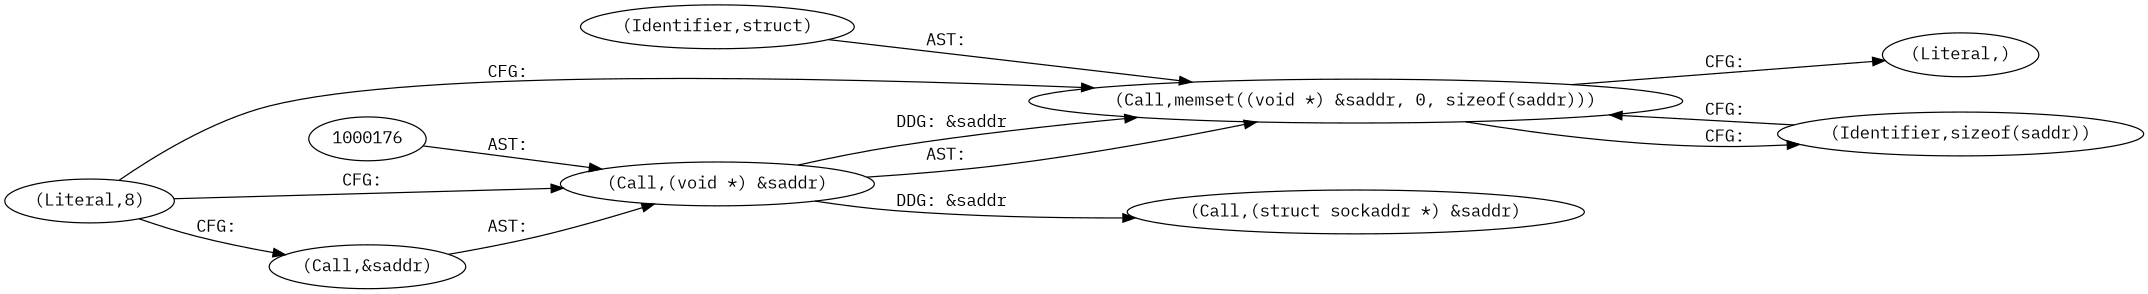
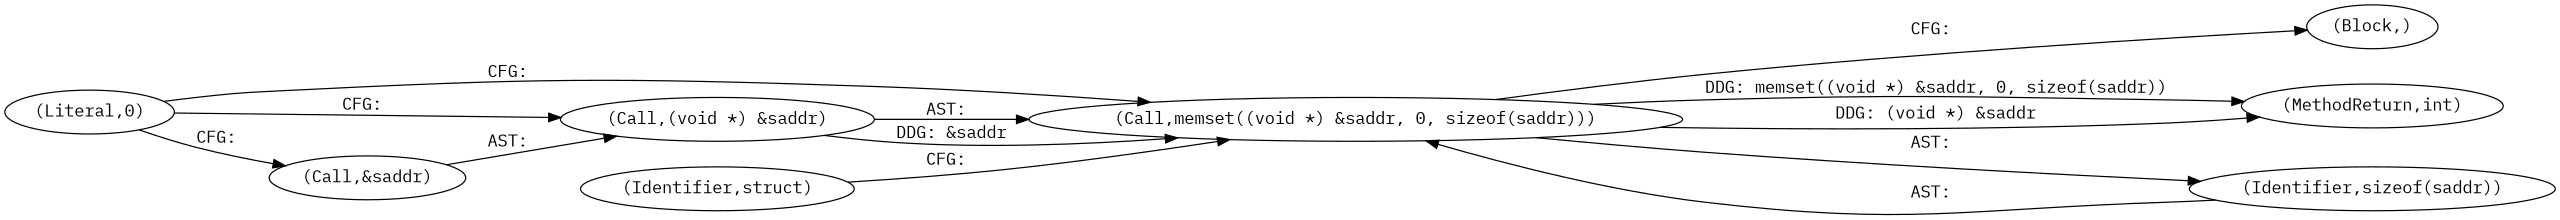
edge "(Identifier,struct)" -> "(Call,memset((void *) &saddr, 0, sizeof(saddr)))": label "AST: " -> "CFG: "
node "(Literal,)": label "(Literal,)" -> "(Block,)"
node "(MethodReturn,int)": added
edge "(Identifier,sizeof(saddr))" -> "(Call,memset((void *) &saddr, 0, sizeof(saddr)))": label "CFG: " -> "AST: "
edge "(Call,memset((void *) &saddr, 0, sizeof(saddr)))" -> "(Identifier,sizeof(saddr))": label "CFG: " -> "AST: "
node "1000176": removed
node "(Literal,8)": label "(Literal,8)" -> "(Literal,0)"
node "(Call,(struct sockaddr *) &saddr)": removed
